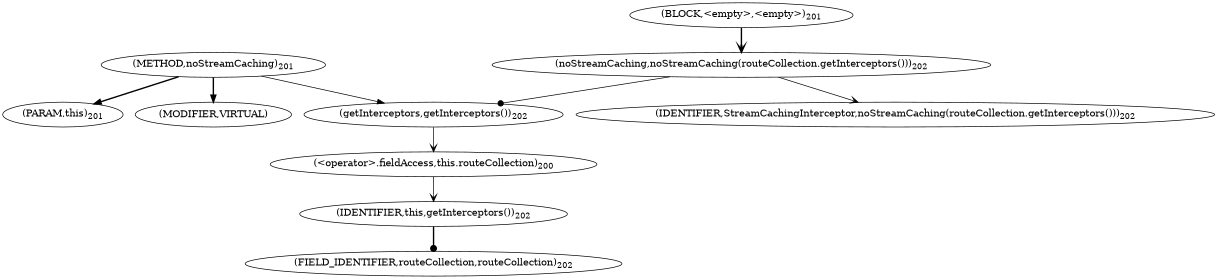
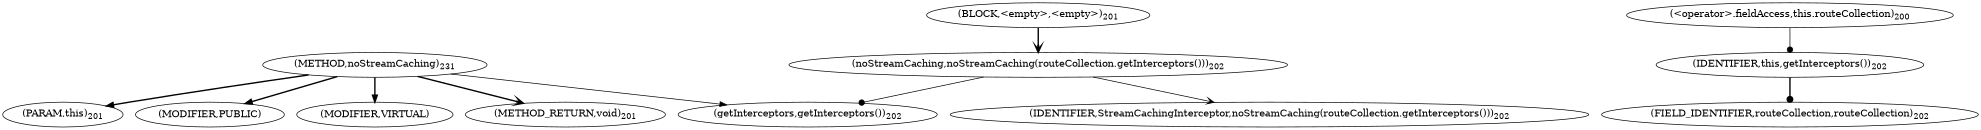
node "(METHOD,noStreamCaching)": text "201" -> "231"
node "(MODIFIER,PUBLIC)": added
node "(METHOD_RETURN,void)": added
edge "(getInterceptors,getInterceptors())" -> "(<operator>.fieldAccess,this.routeCollection)": removed
edge "(<operator>.fieldAccess,this.routeCollection)" -> "(IDENTIFIER,this,getInterceptors())": arrowhead vee -> dot
